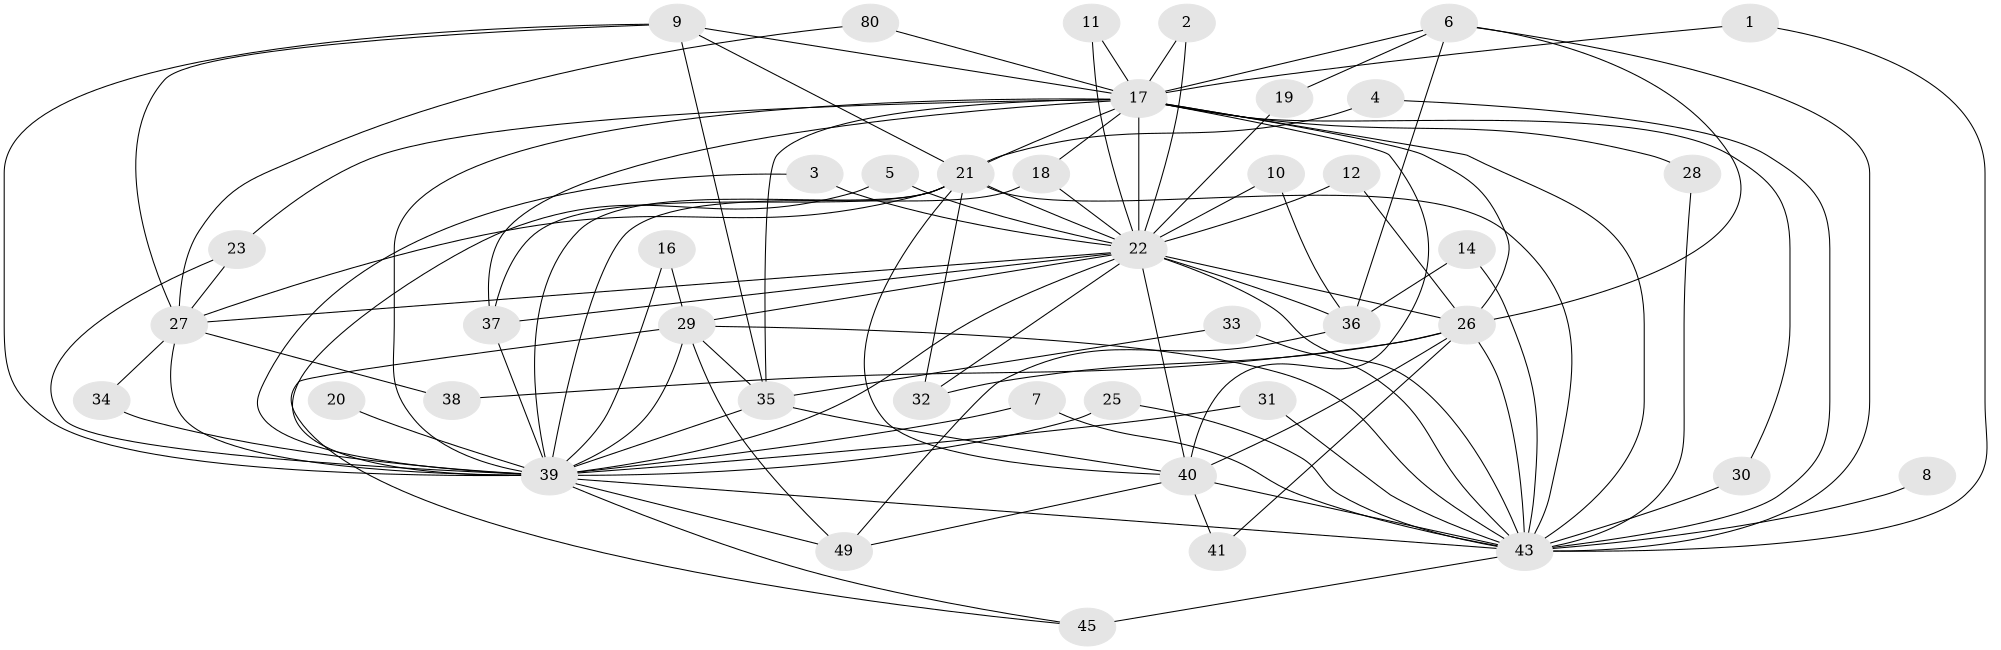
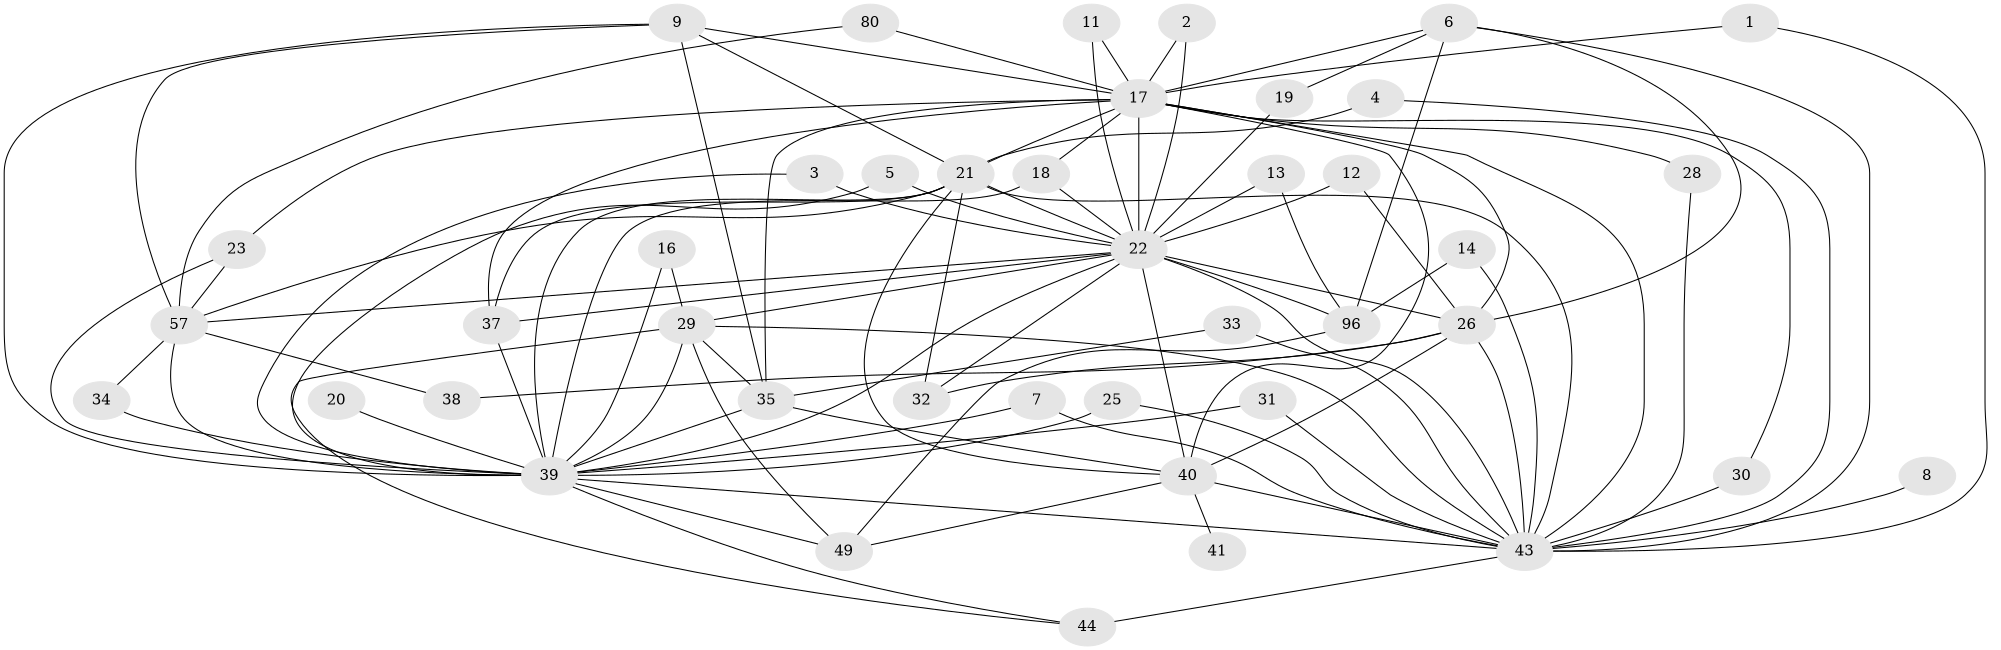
edge "17" -- "39": removed
node "10": label "10" -> "13"
node "27": label "27" -> "57"
node "36": label "36" -> "96"
edge "26" -- "41": removed
node "45": label "45" -> "44"
